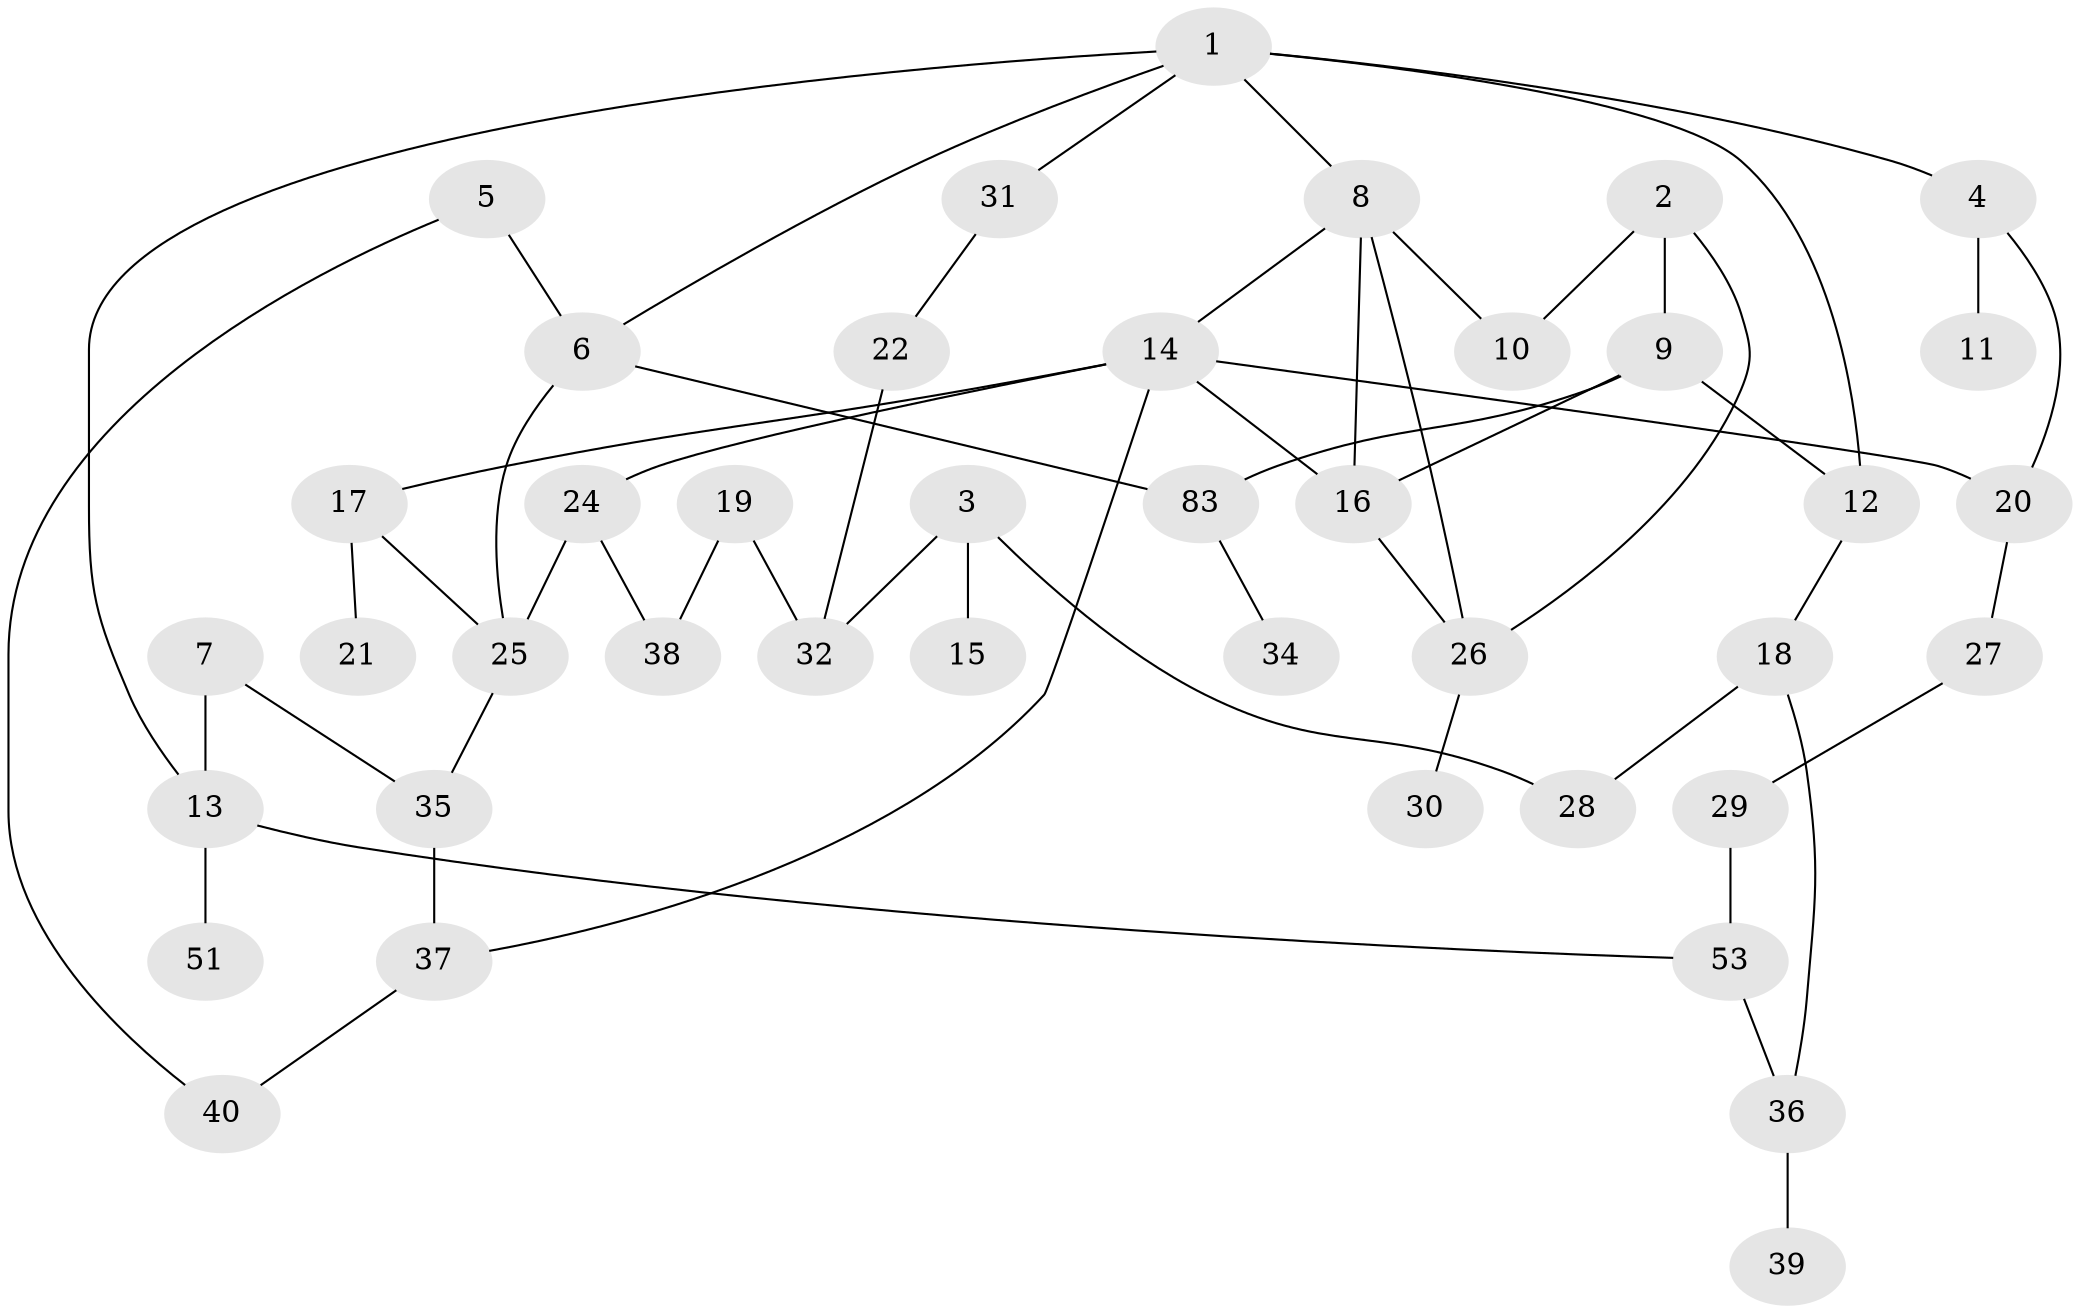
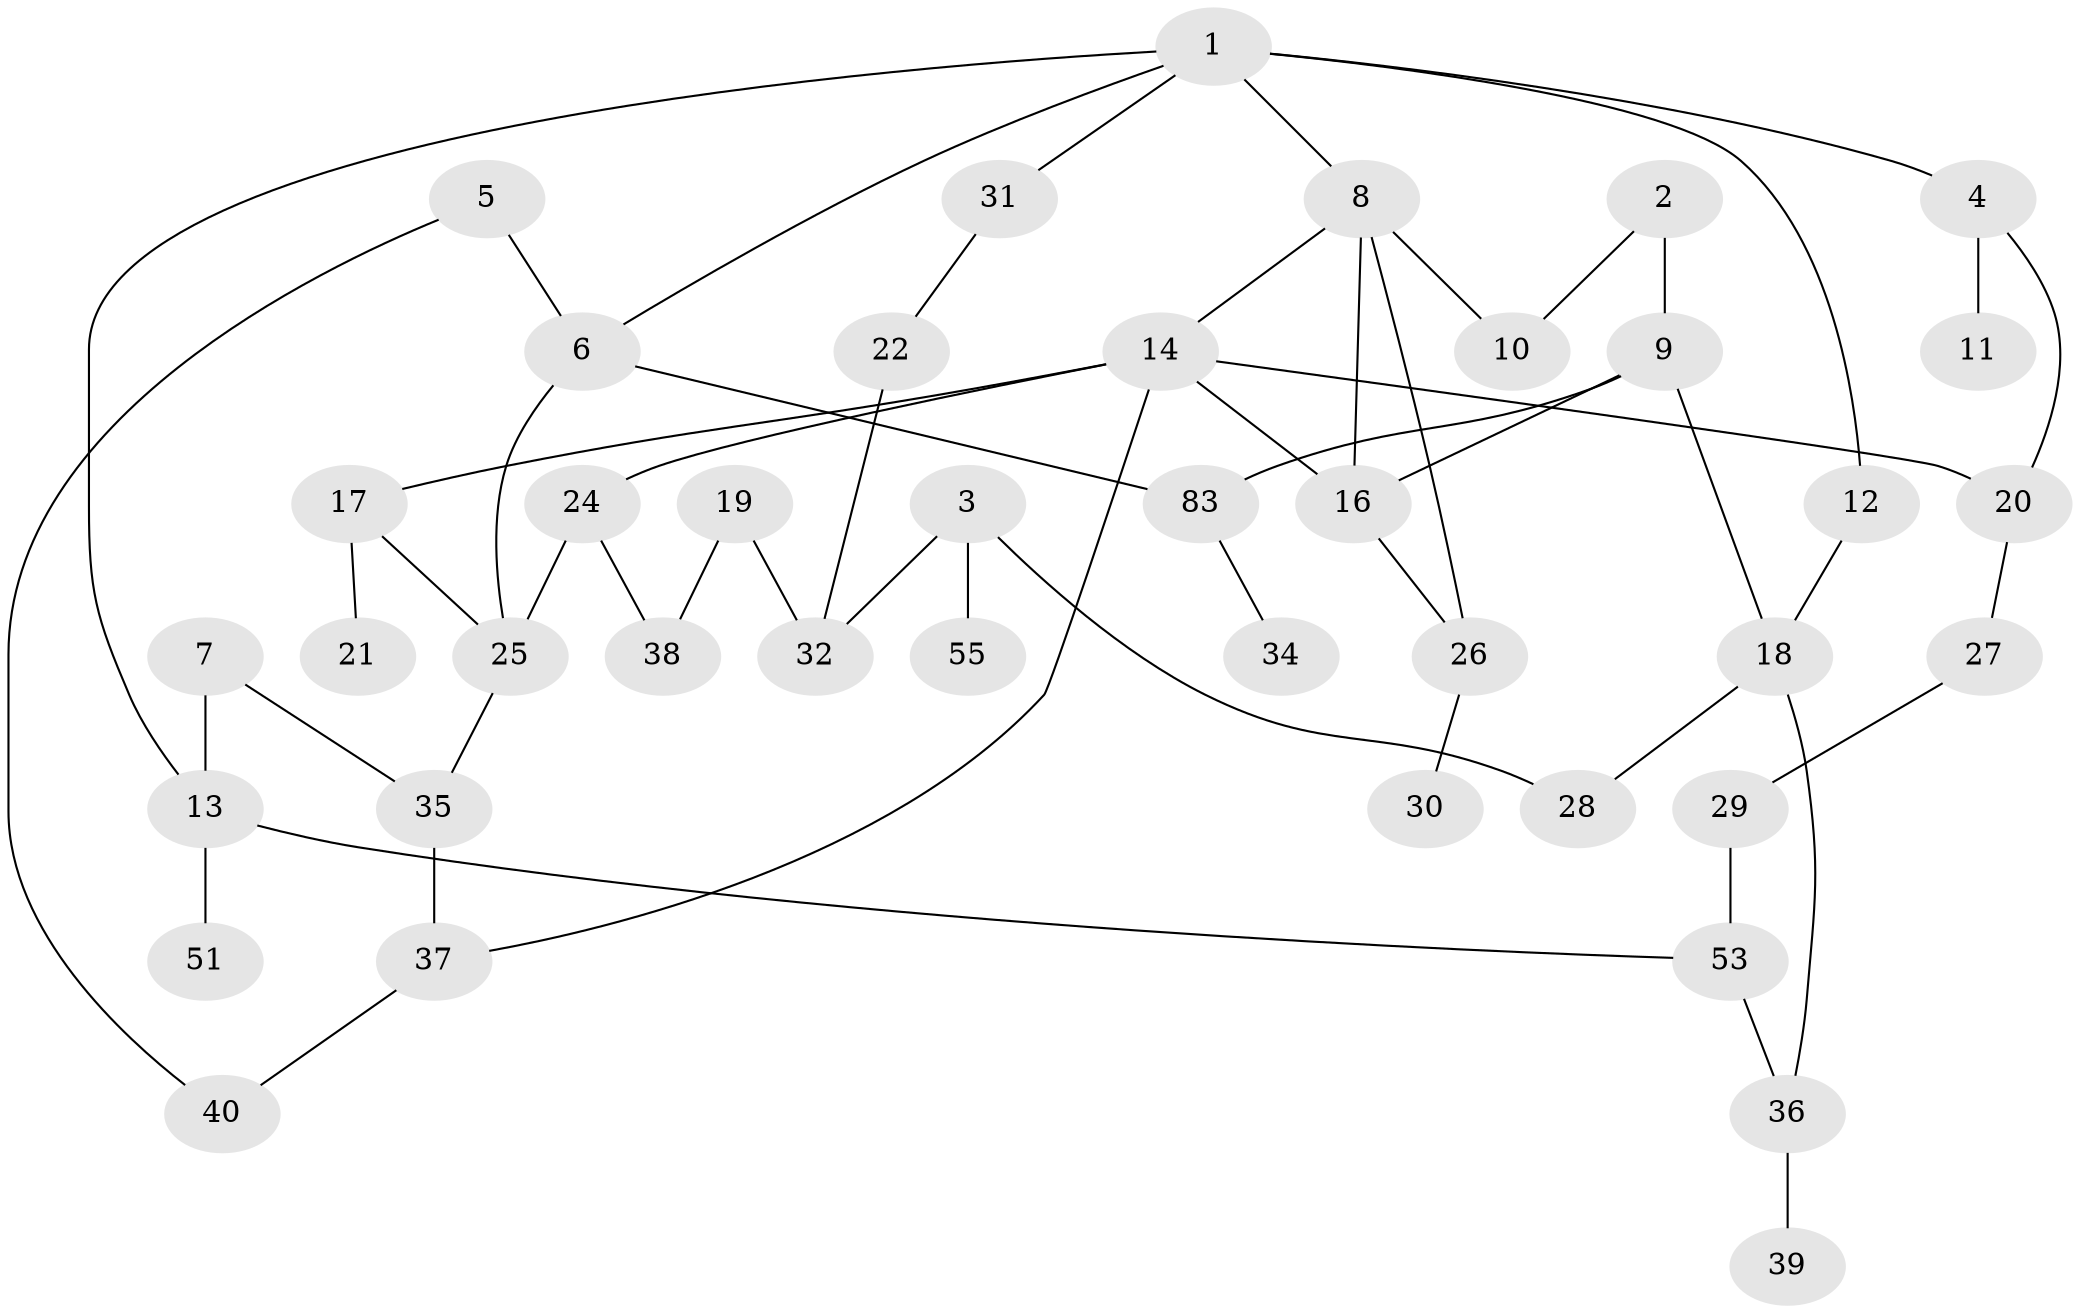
edge "9" -- "12": now "9" -- "18"
edge "2" -- "26": removed
node "15": label "15" -> "55"
